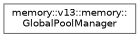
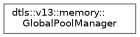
node "memory::v13::memory:: GlobalPoolManager": label "memory::v13::memory:: GlobalPoolManager" -> "dtls::v13::memory:: GlobalPoolManager"
